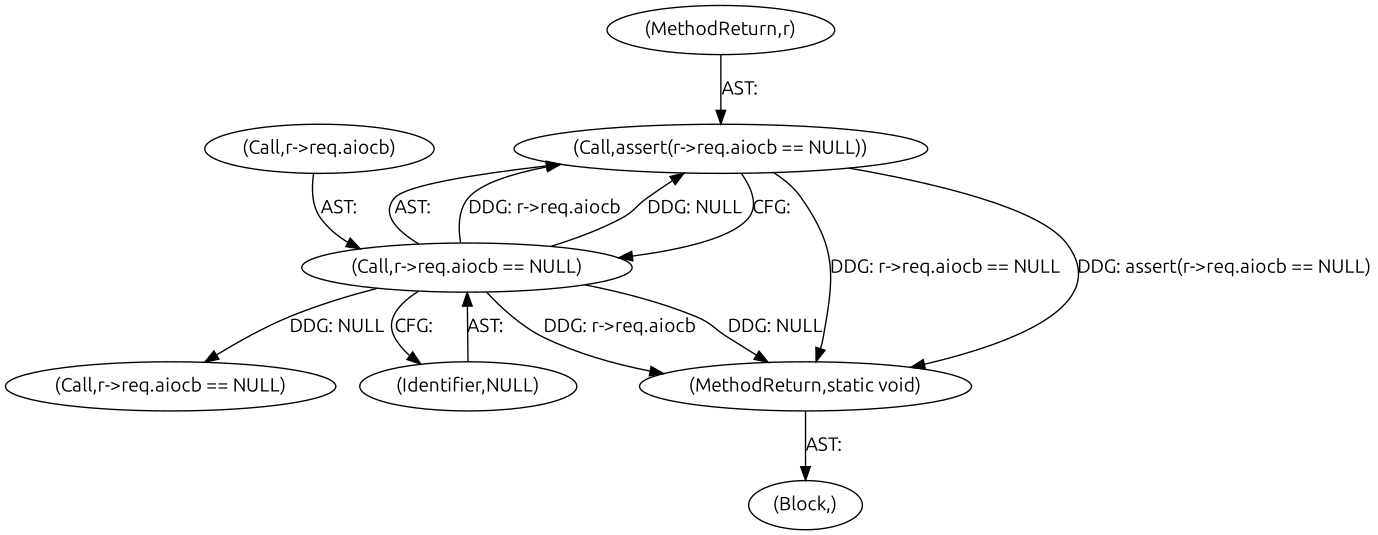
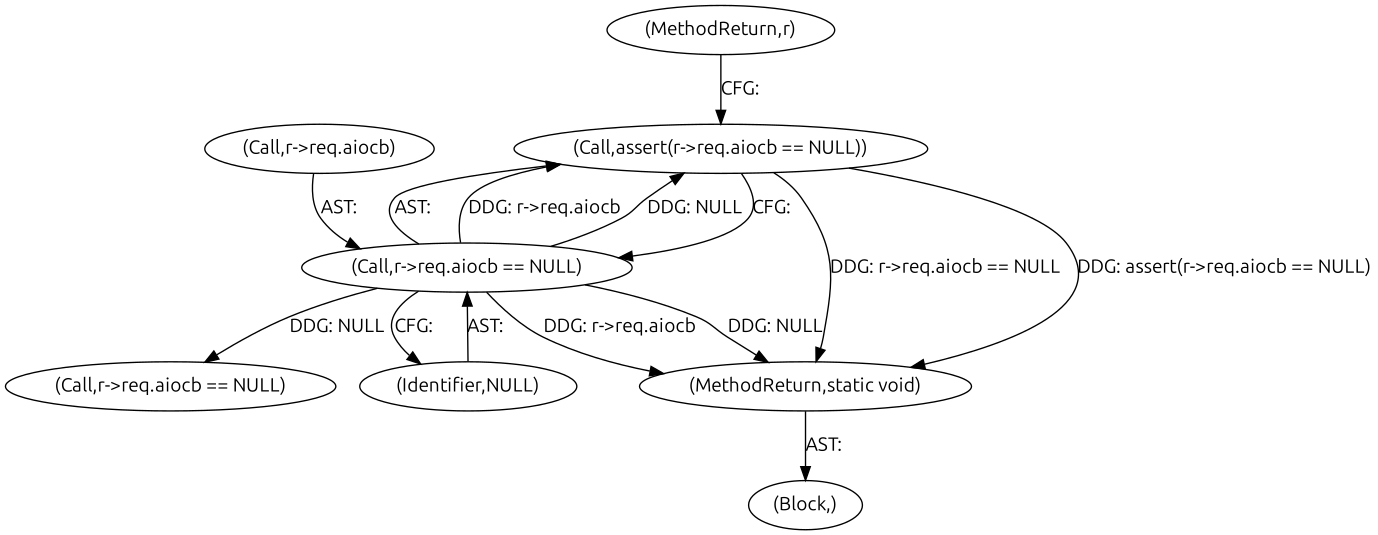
edge "(MethodReturn,r)" -> "(Call,assert(r->req.aiocb == NULL))": label "AST: " -> "CFG: "
